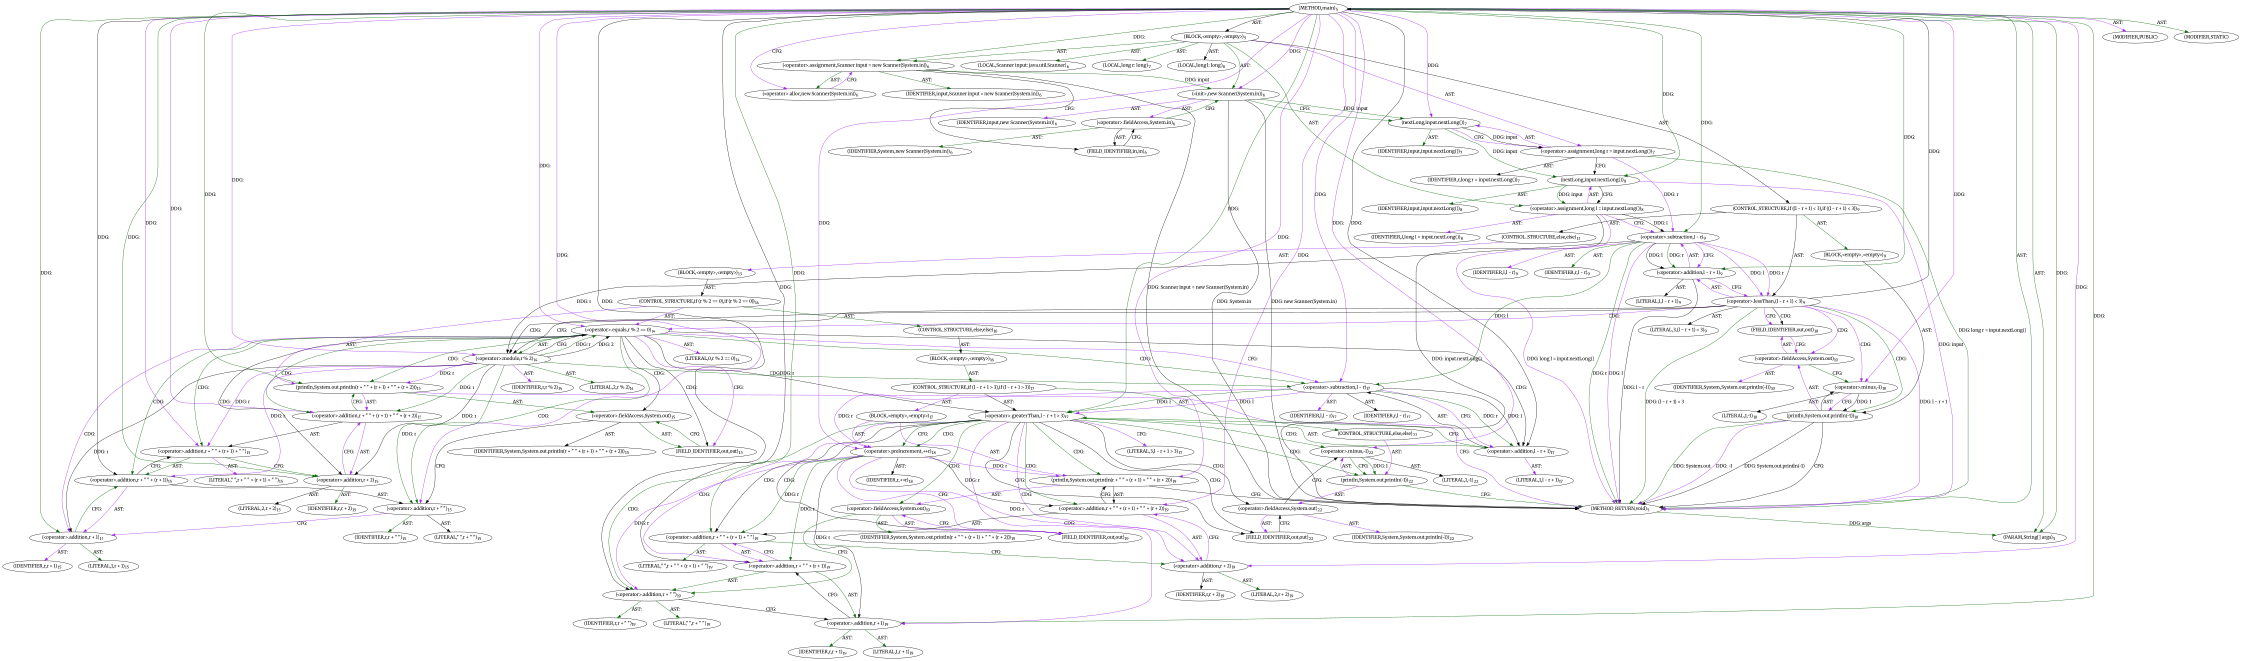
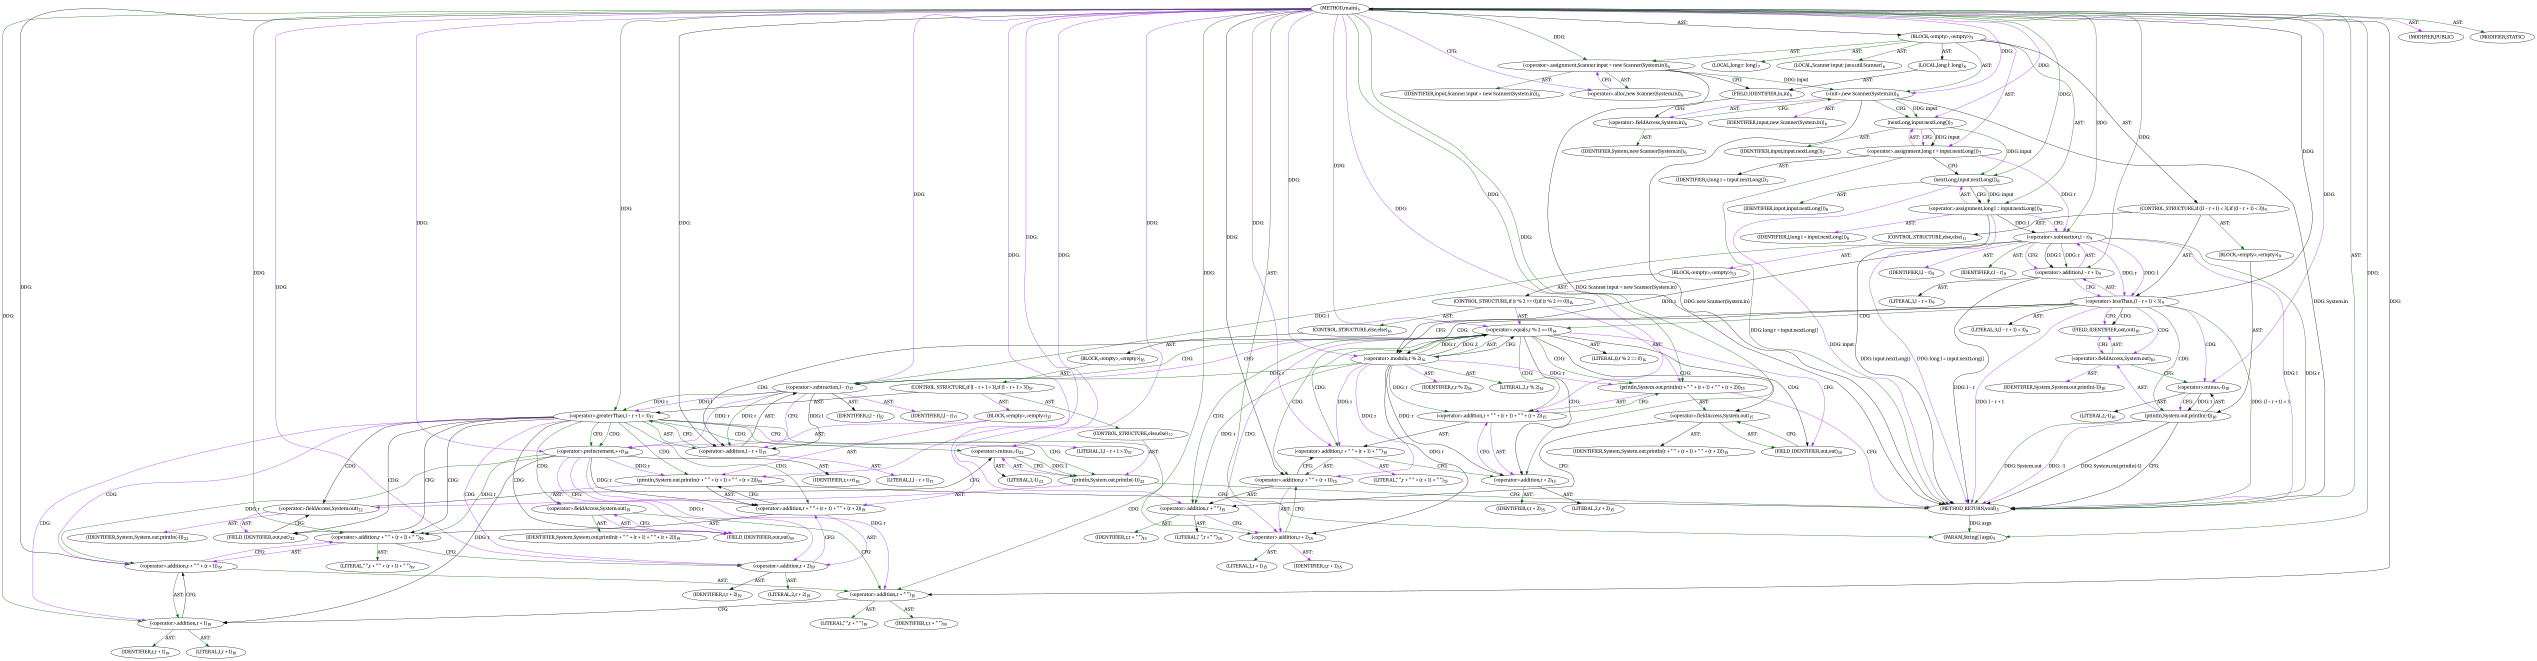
edge "(<operator>.fieldAccess,System.in)" -> "(FIELD_IDENTIFIER,in,in)": now "(LOCAL,long l: long)" -> "(FIELD_IDENTIFIER,in,in)"
edge "(<operator>.lessThan,(l - r + 1) < 3)" -> "(<operator>.equals,r % 2 == 0)": color purple -> darkgreen
edge "(<operator>.equals,r % 2 == 0)" -> "(LITERAL,0,r % 2 == 0)": color purple -> black
edge "(<operator>.equals,r % 2 == 0)" -> "(<operator>.greaterThan,l - r + 1 > 3)": removed, label "CDG:"
